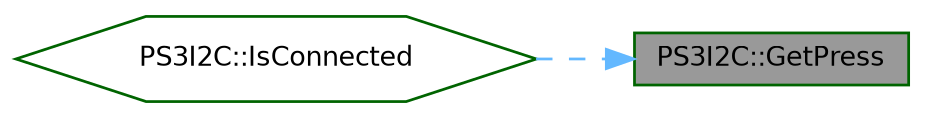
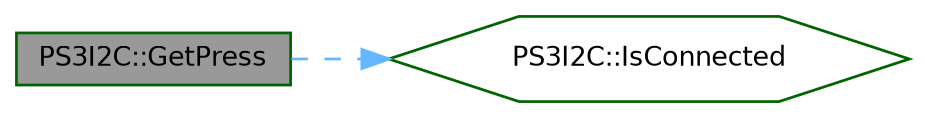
edge "PS3I2C::IsConnected" -> "PS3I2C::GetPress": reversed
